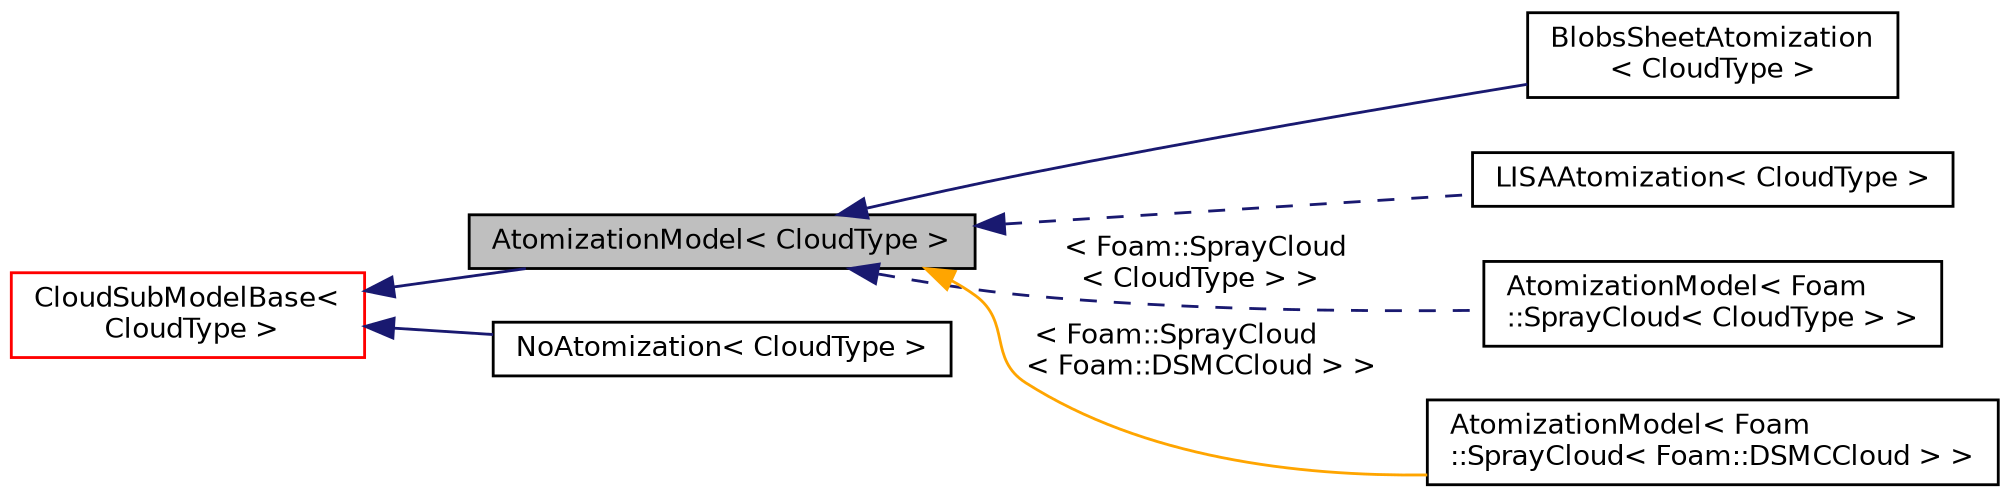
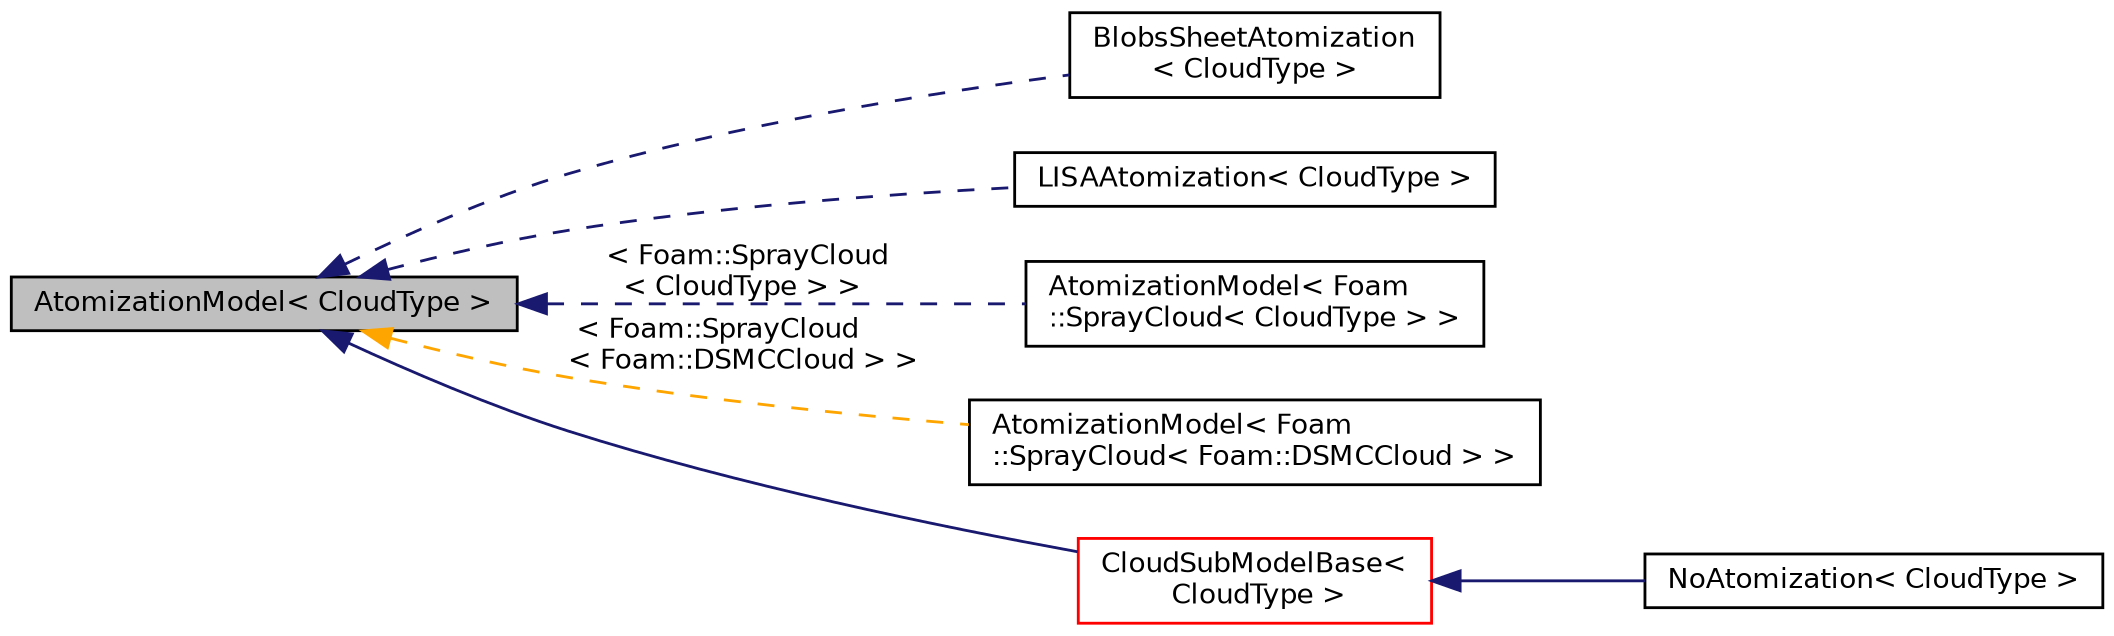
edge "BlobsSheetAtomization < CloudType >" -> "AtomizationModel< CloudType >": style solid -> dashed
edge "AtomizationModel< CloudType >" -> "CloudSubModelBase< CloudType >": reversed
edge "AtomizationModel< Foam ::SprayCloud< Foam::DSMCCloud > >" -> "AtomizationModel< CloudType >": style solid -> dashed
